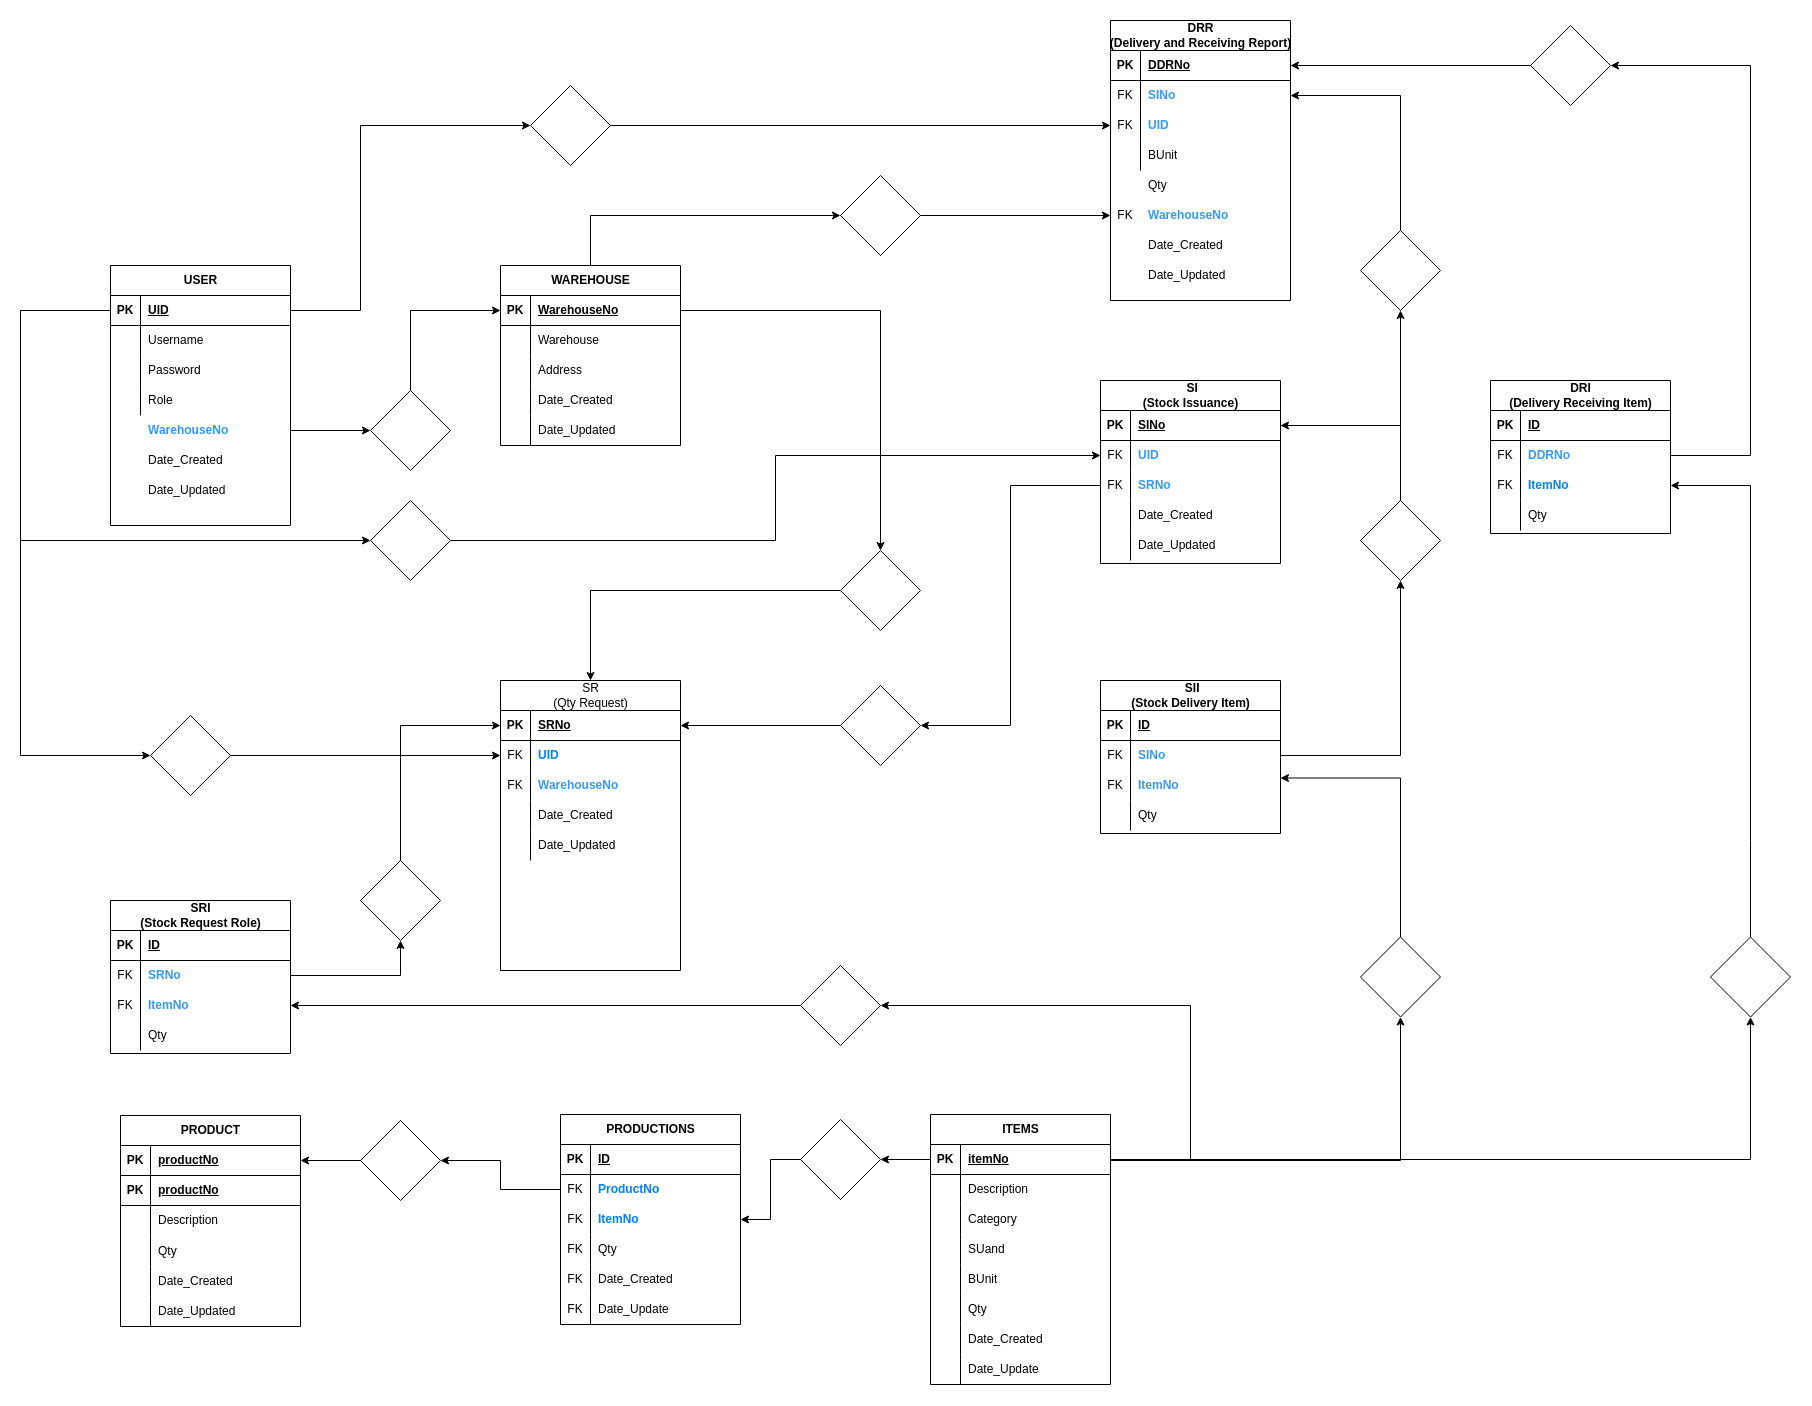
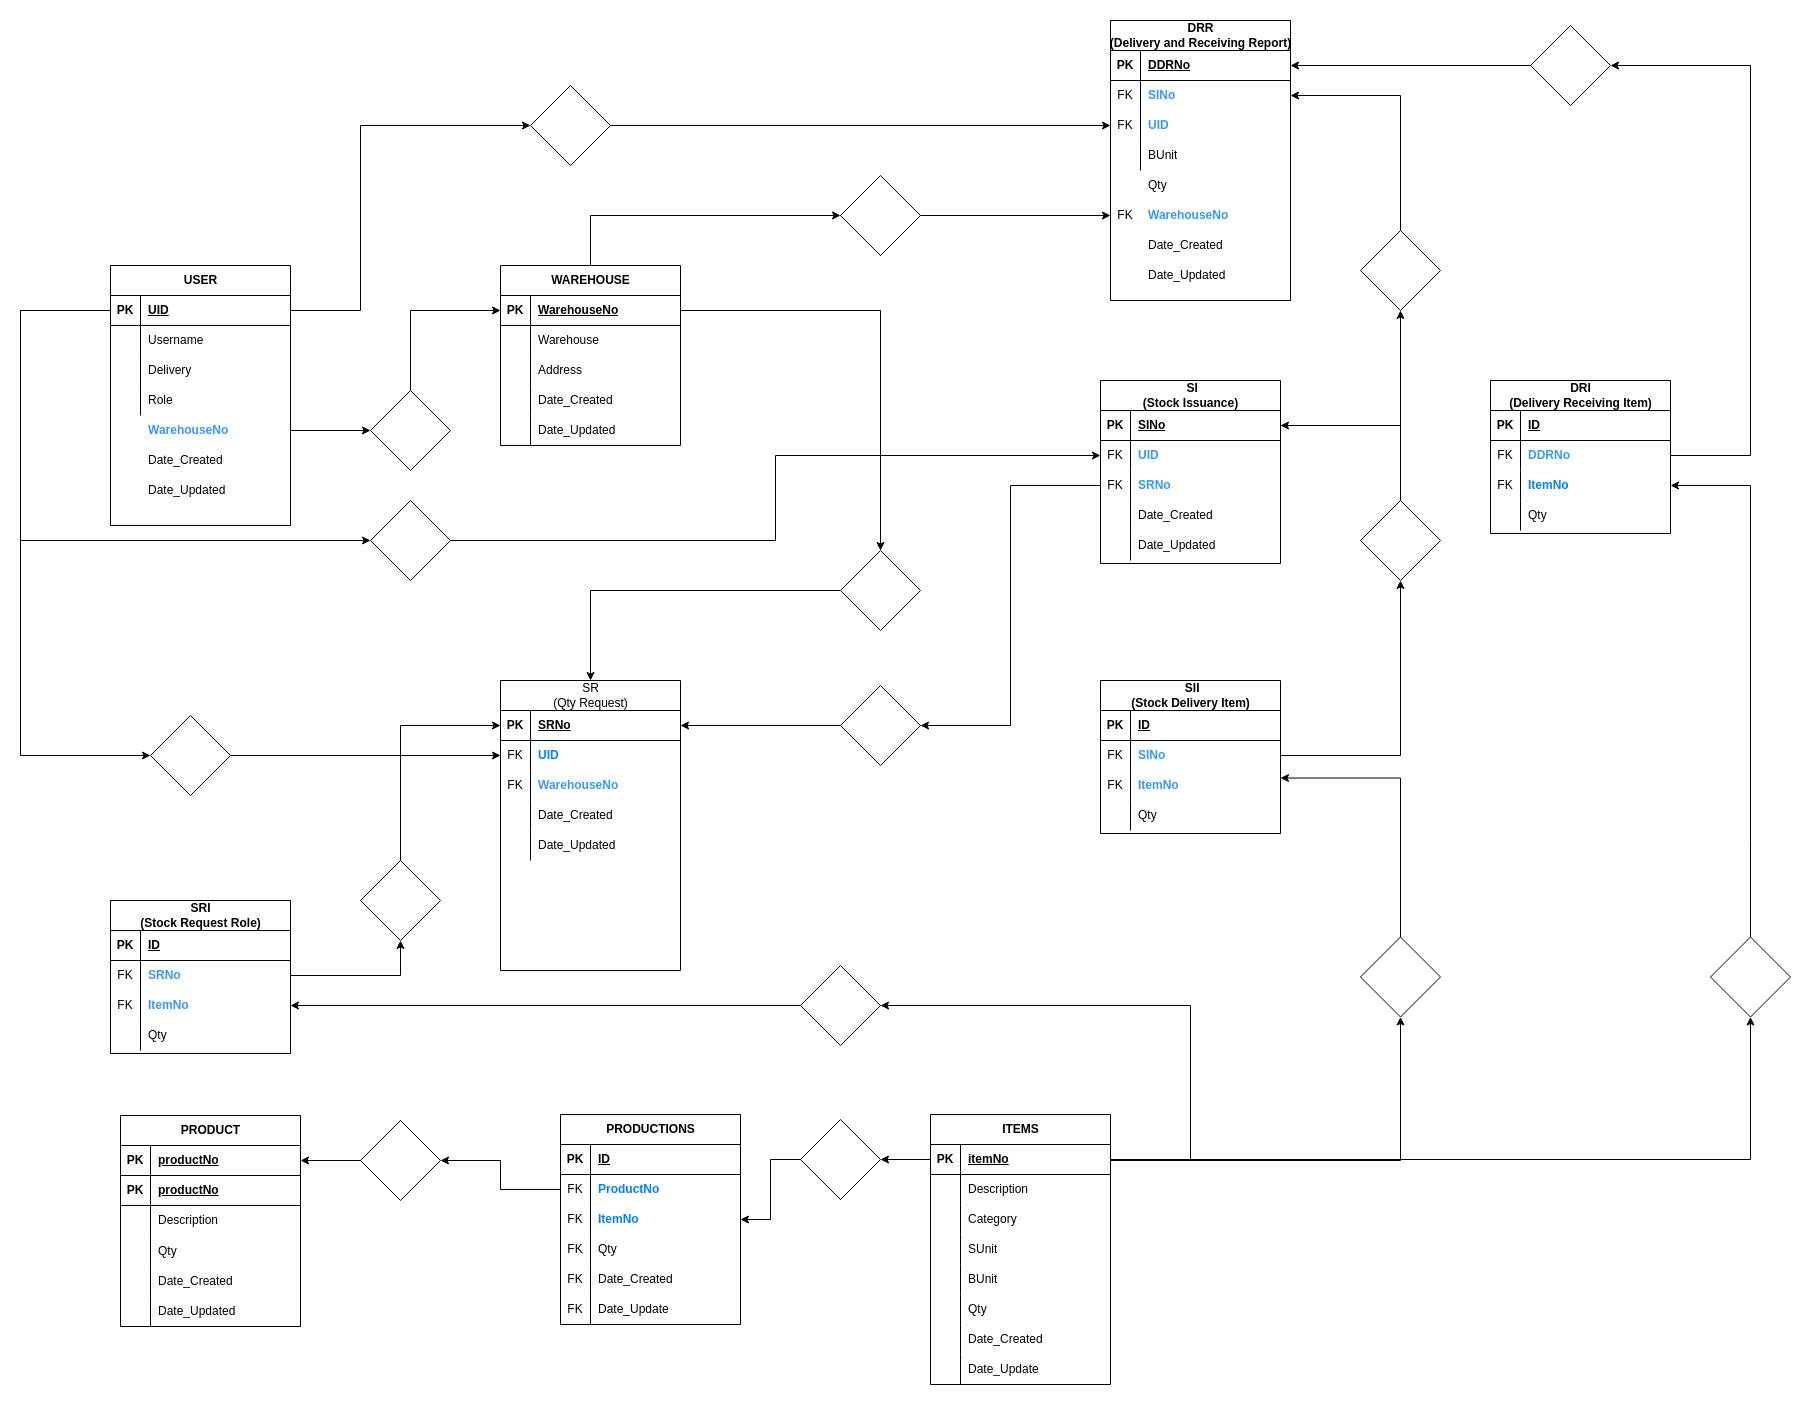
node "Password": label "Password" -> "Delivery"
node "SUand": label "SUand" -> "SUnit"
